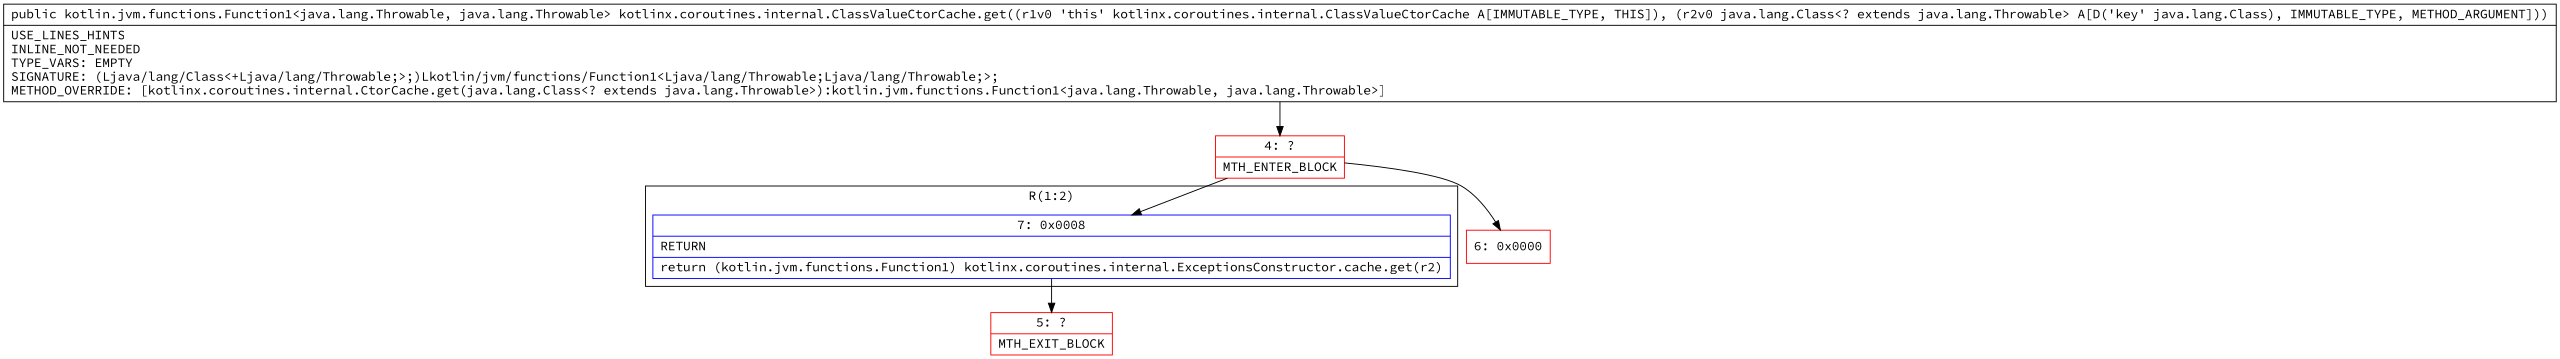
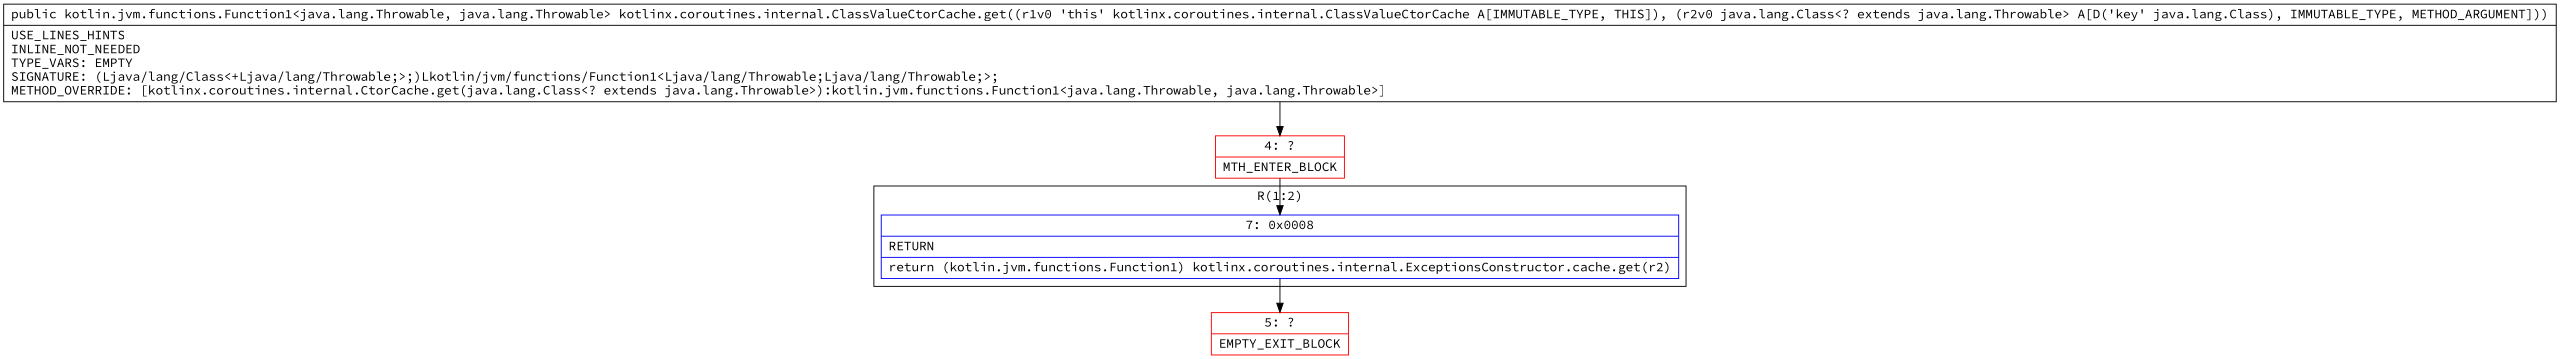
node "6: 0x0000": removed
node "5: ?": text "MTH_EXIT_BLOCK" -> "EMPTY_EXIT_BLOCK"
